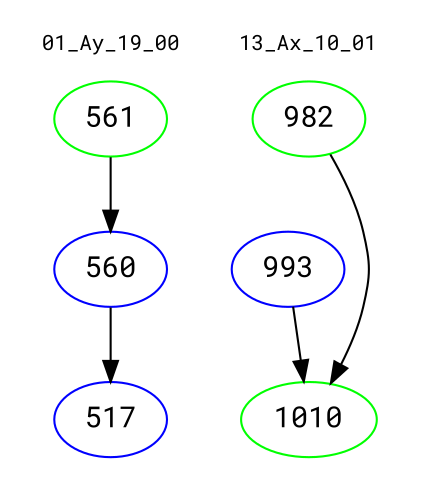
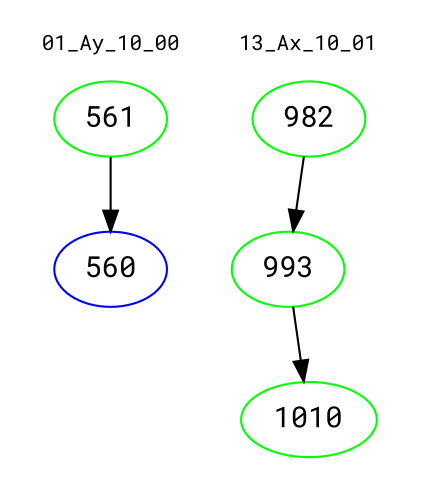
cluster "01_Ay_19_00": label "01_Ay_19_00" -> "01_Ay_10_00"
edge "982" -> "1010": now "982" -> "993"
node "993": color blue -> green
node "517": removed
